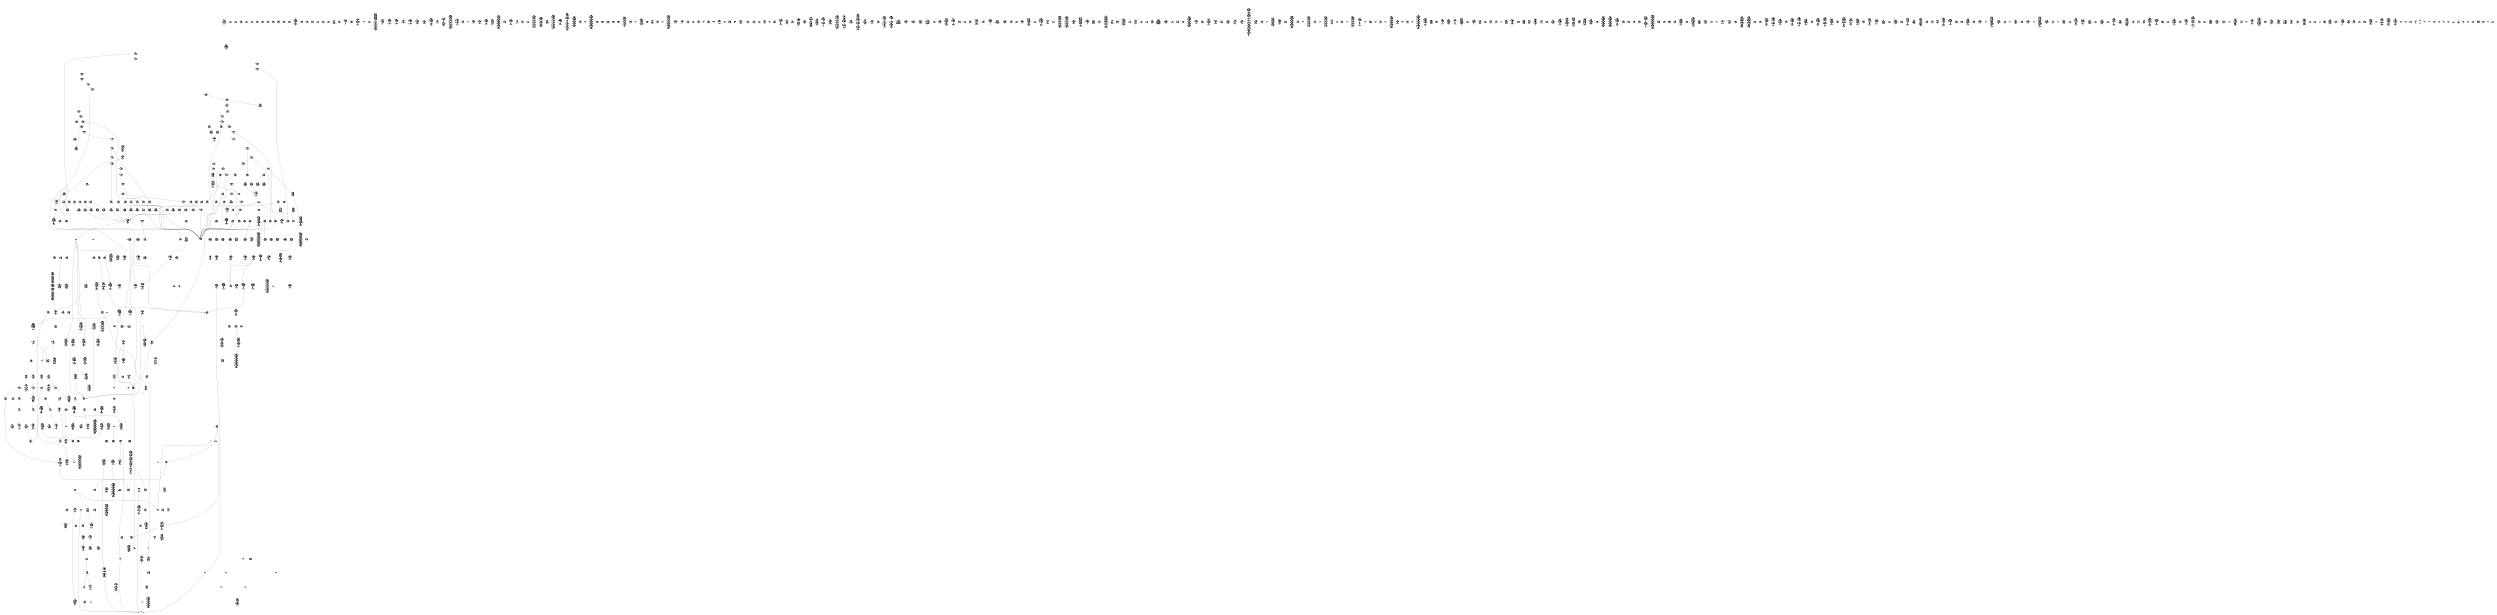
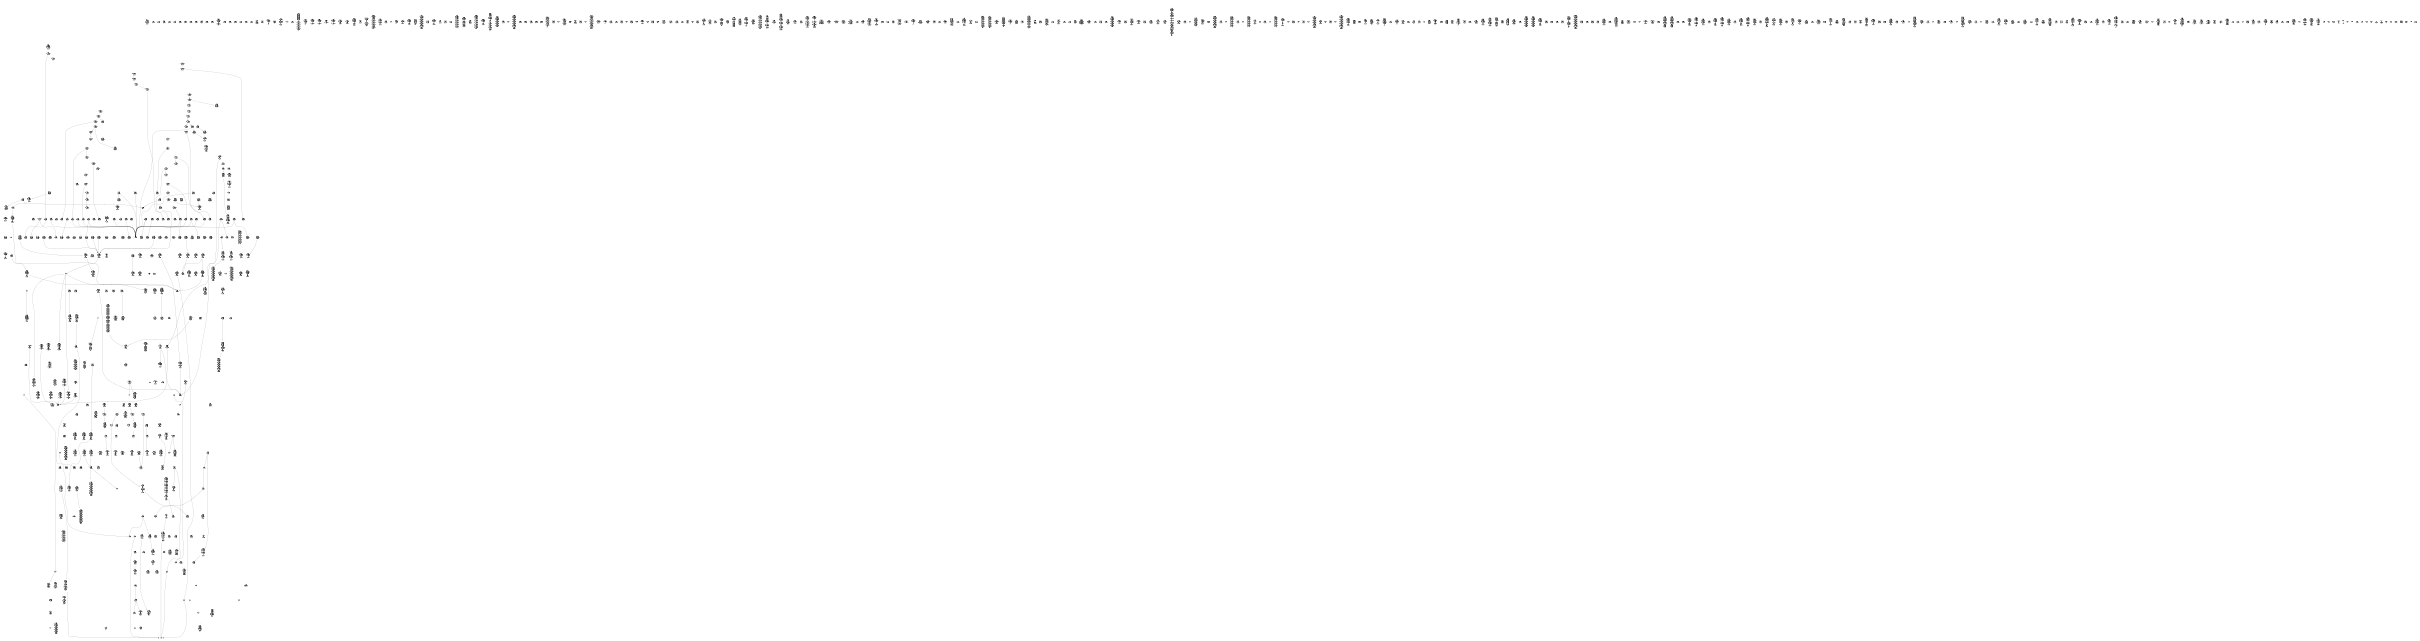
node "# 0x1705 JUMP": removed
